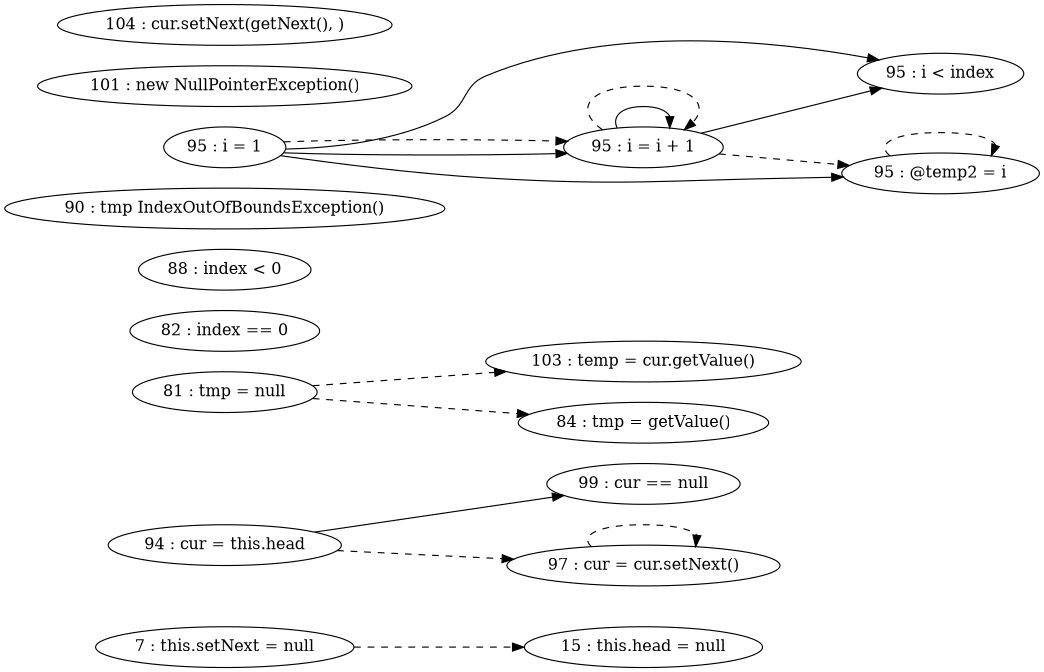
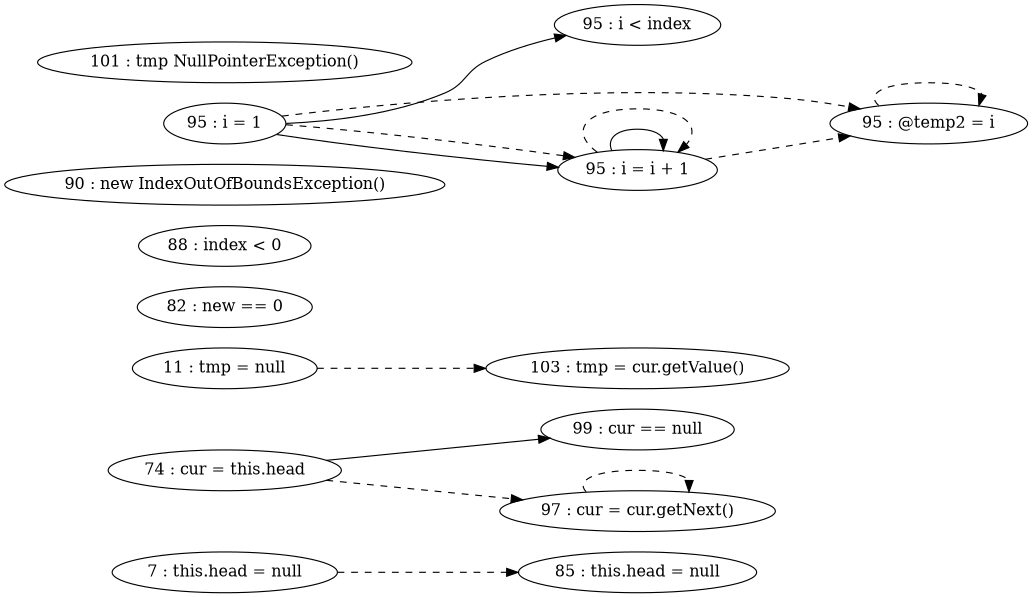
node "104 : cur.setNext(getNext(), )": removed
node "101 : new NullPointerException()": label "101 : new NullPointerException()" -> "101 : tmp NullPointerException()"
edge "95 : i = i + 1" -> "95 : i < index": removed
edge "95 : i = 1" -> "95 : @temp2 = i": style solid -> dashed
node "90 : tmp IndexOutOfBoundsException()": label "90 : tmp IndexOutOfBoundsException()" -> "90 : new IndexOutOfBoundsException()"
node "82 : index == 0": label "82 : index == 0" -> "82 : new == 0"
node "103 : temp = cur.getValue()": label "103 : temp = cur.getValue()" -> "103 : tmp = cur.getValue()"
node "81 : tmp = null": label "81 : tmp = null" -> "11 : tmp = null"
node "84 : tmp = getValue()": removed
node "94 : cur = this.head": label "94 : cur = this.head" -> "74 : cur = this.head"
node "97 : cur = cur.setNext()": label "97 : cur = cur.setNext()" -> "97 : cur = cur.getNext()"
node "7 : this.setNext = null": label "7 : this.setNext = null" -> "7 : this.head = null"
node "15 : this.head = null": label "15 : this.head = null" -> "85 : this.head = null"
